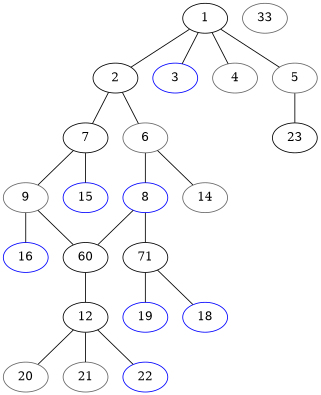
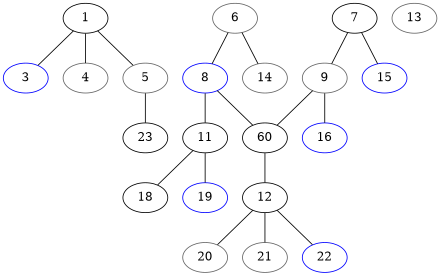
node "33": label "33" -> "13"
node "2": removed
node "71": label "71" -> "11"
node "18": color blue -> black
